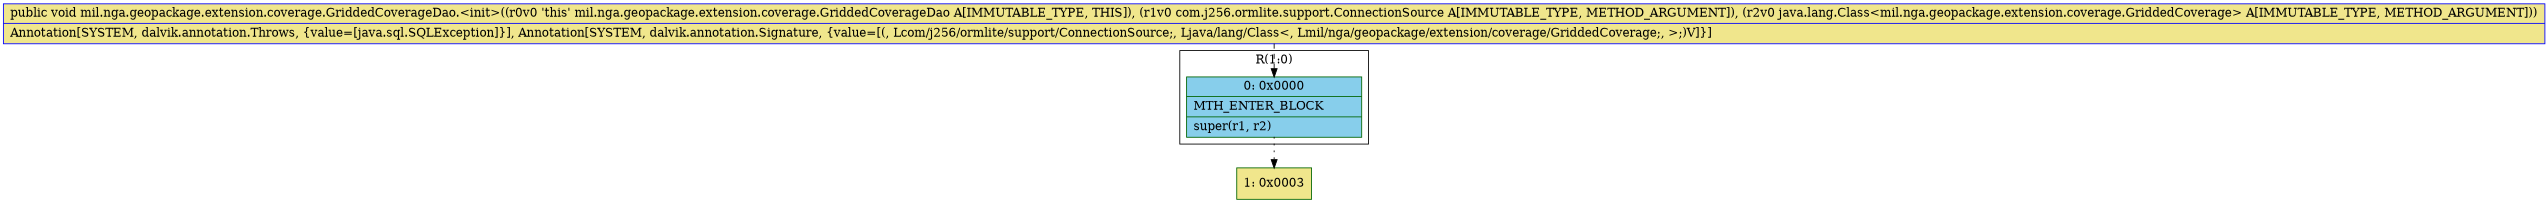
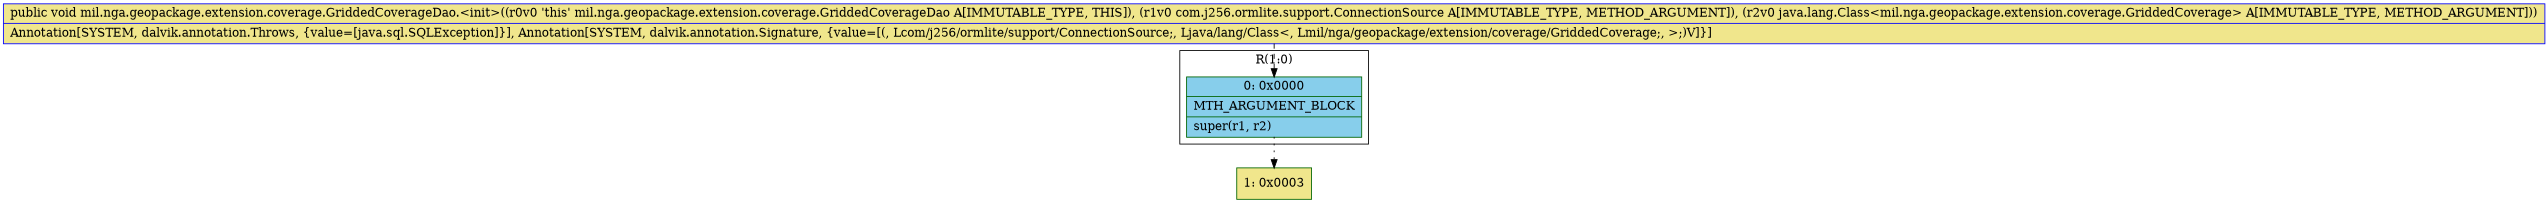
node "0: 0x0000": text "MTH_ENTER_BLOCK" -> "MTH_ARGUMENT_BLOCK"
